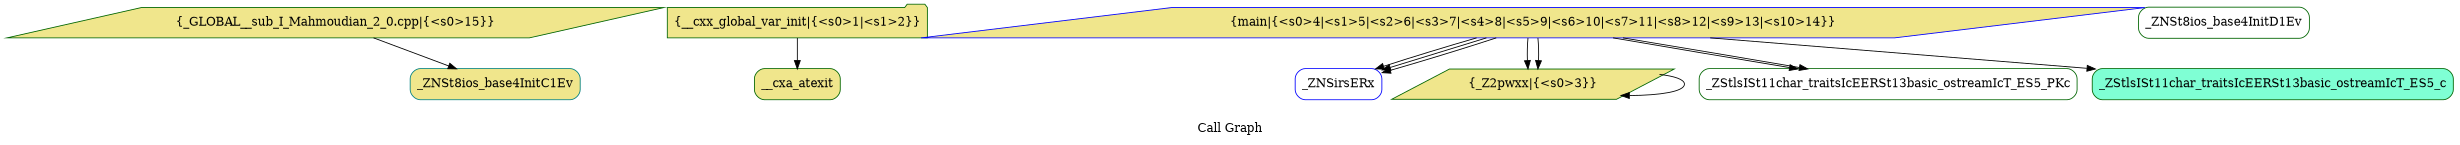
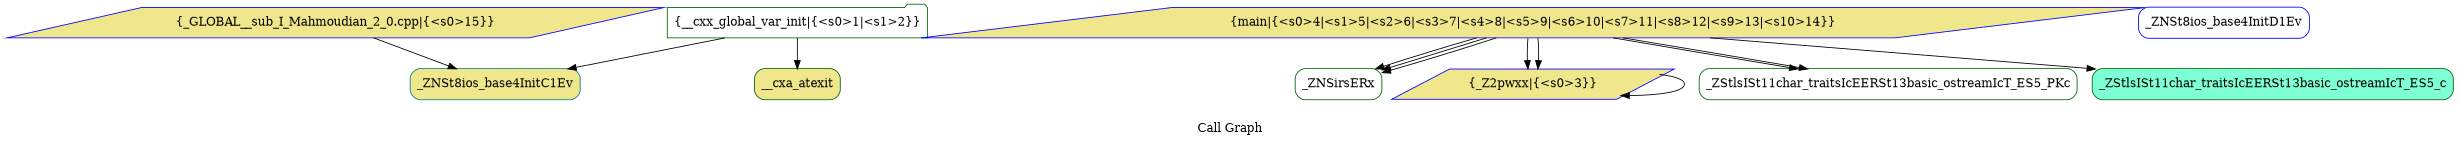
node "{_GLOBAL__sub_I_Mahmoudian_2_0.cpp|{<s0>15}}": color darkgreen -> blue
node "{__cxx_global_var_init|{<s0>1|<s1>2}}": fillcolor khaki -> white
node "_ZNSt8ios_base4InitD1Ev": color darkgreen -> blue
edge "{__cxx_global_var_init|{<s0>1|<s1>2}}" -> "_ZNSt8ios_base4InitC1Ev": added
node "_ZNSirsERx": color blue -> darkgreen
node "{_Z2pwxx|{<s0>3}}": color darkgreen -> blue
